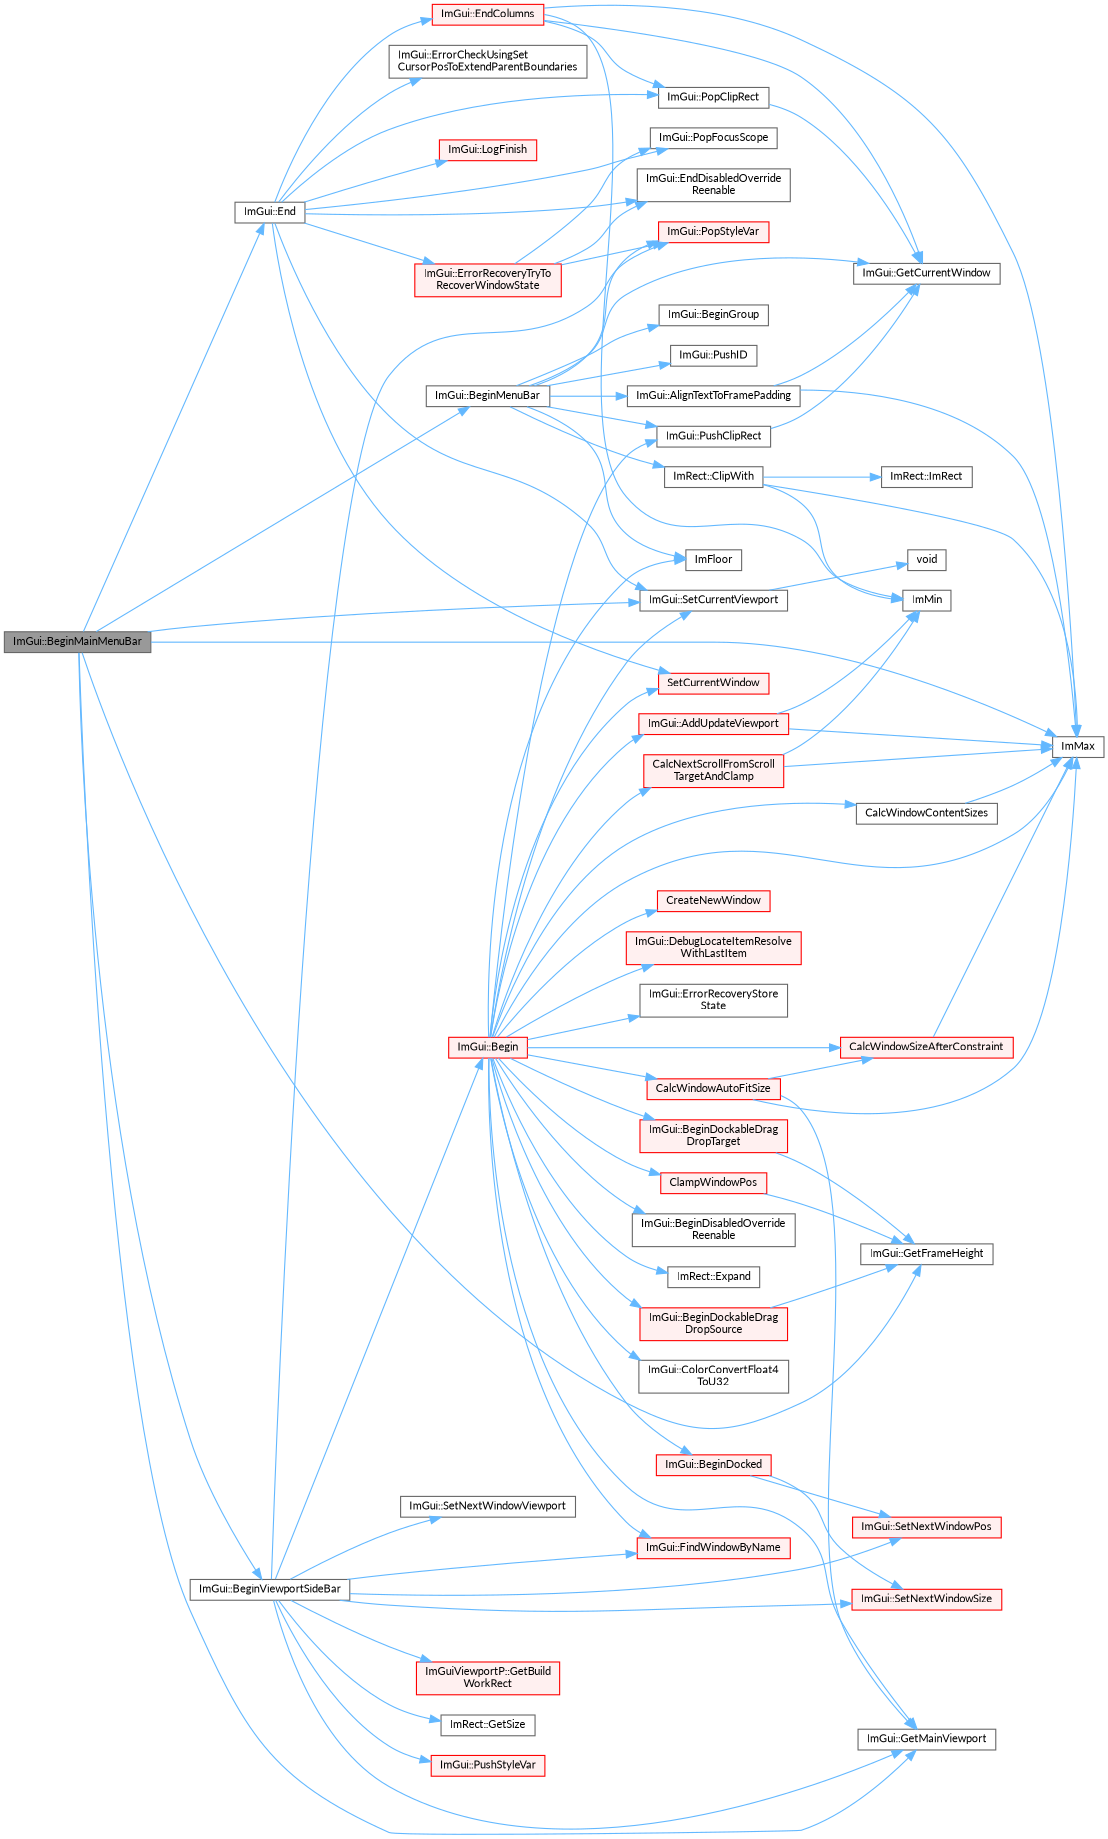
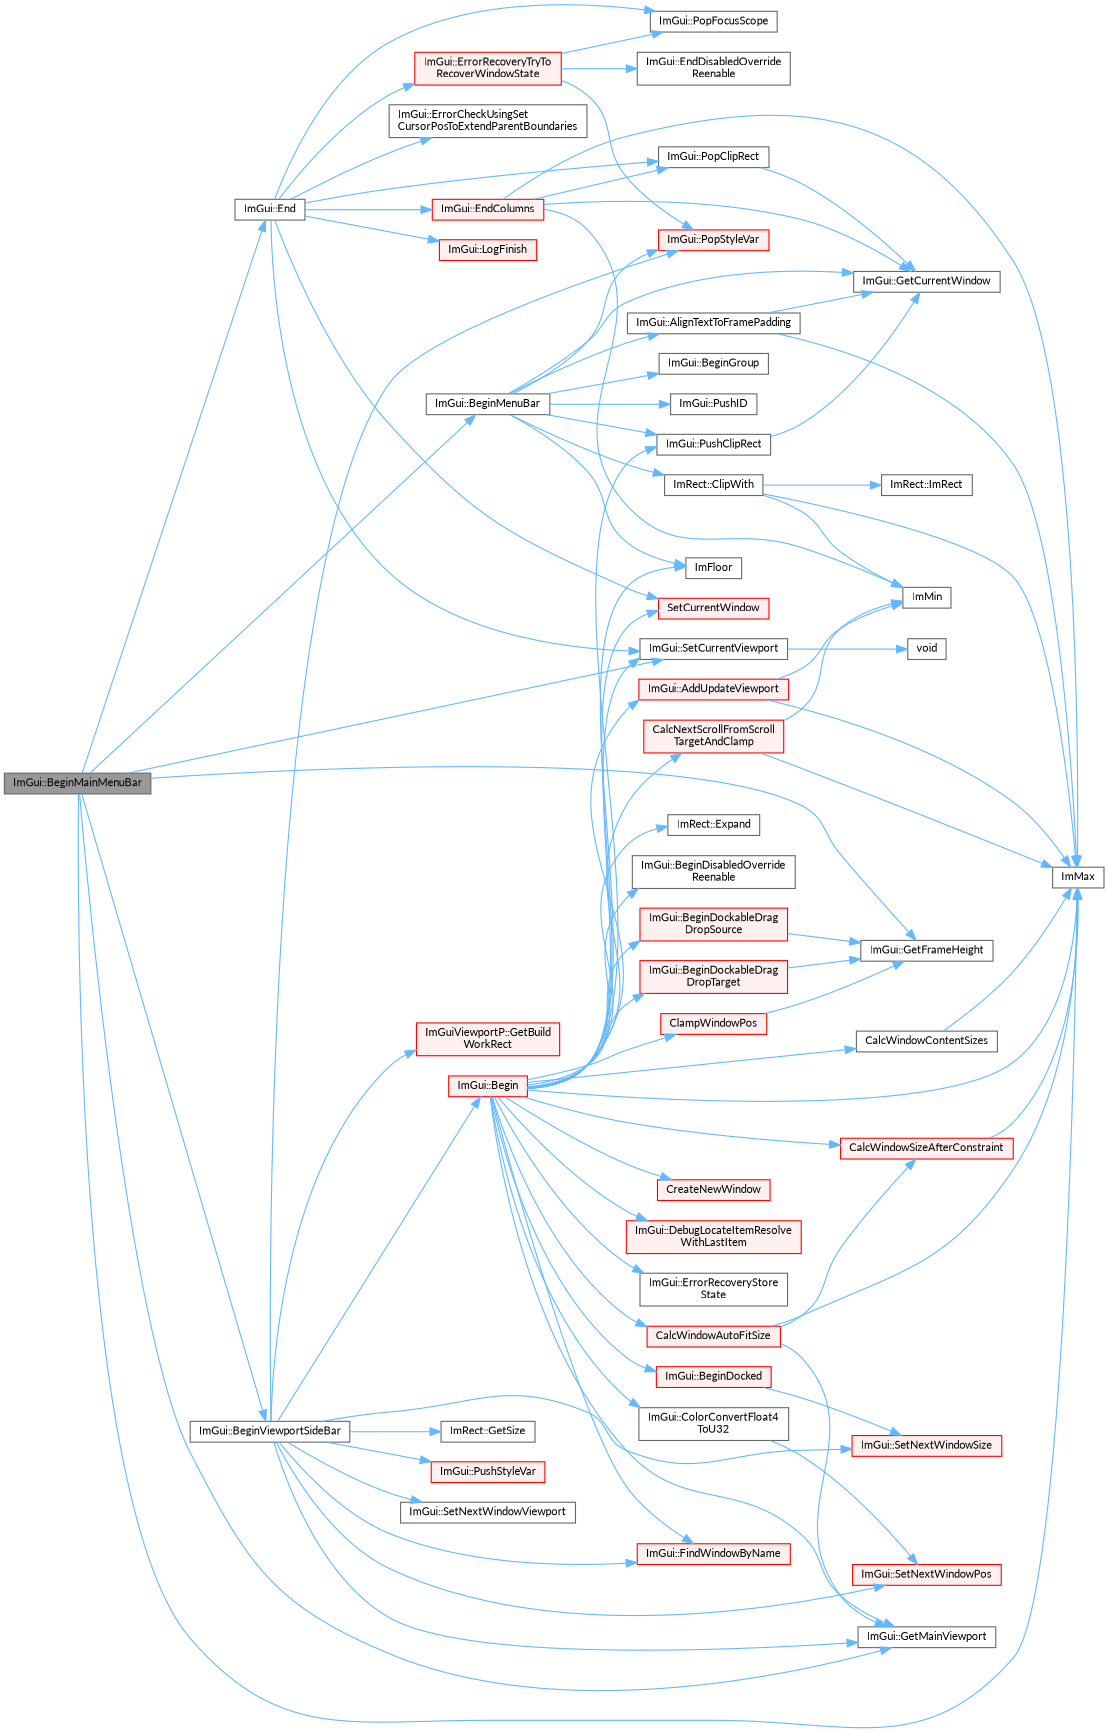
edge "ImGui::End" -> "ImGui::EndDisabledOverride Reenable": removed
edge "ImGui::BeginDocked" -> "ImGui::SetNextWindowPos": now "ImGui::ColorConvertFloat4 ToU32" -> "ImGui::SetNextWindowPos"
